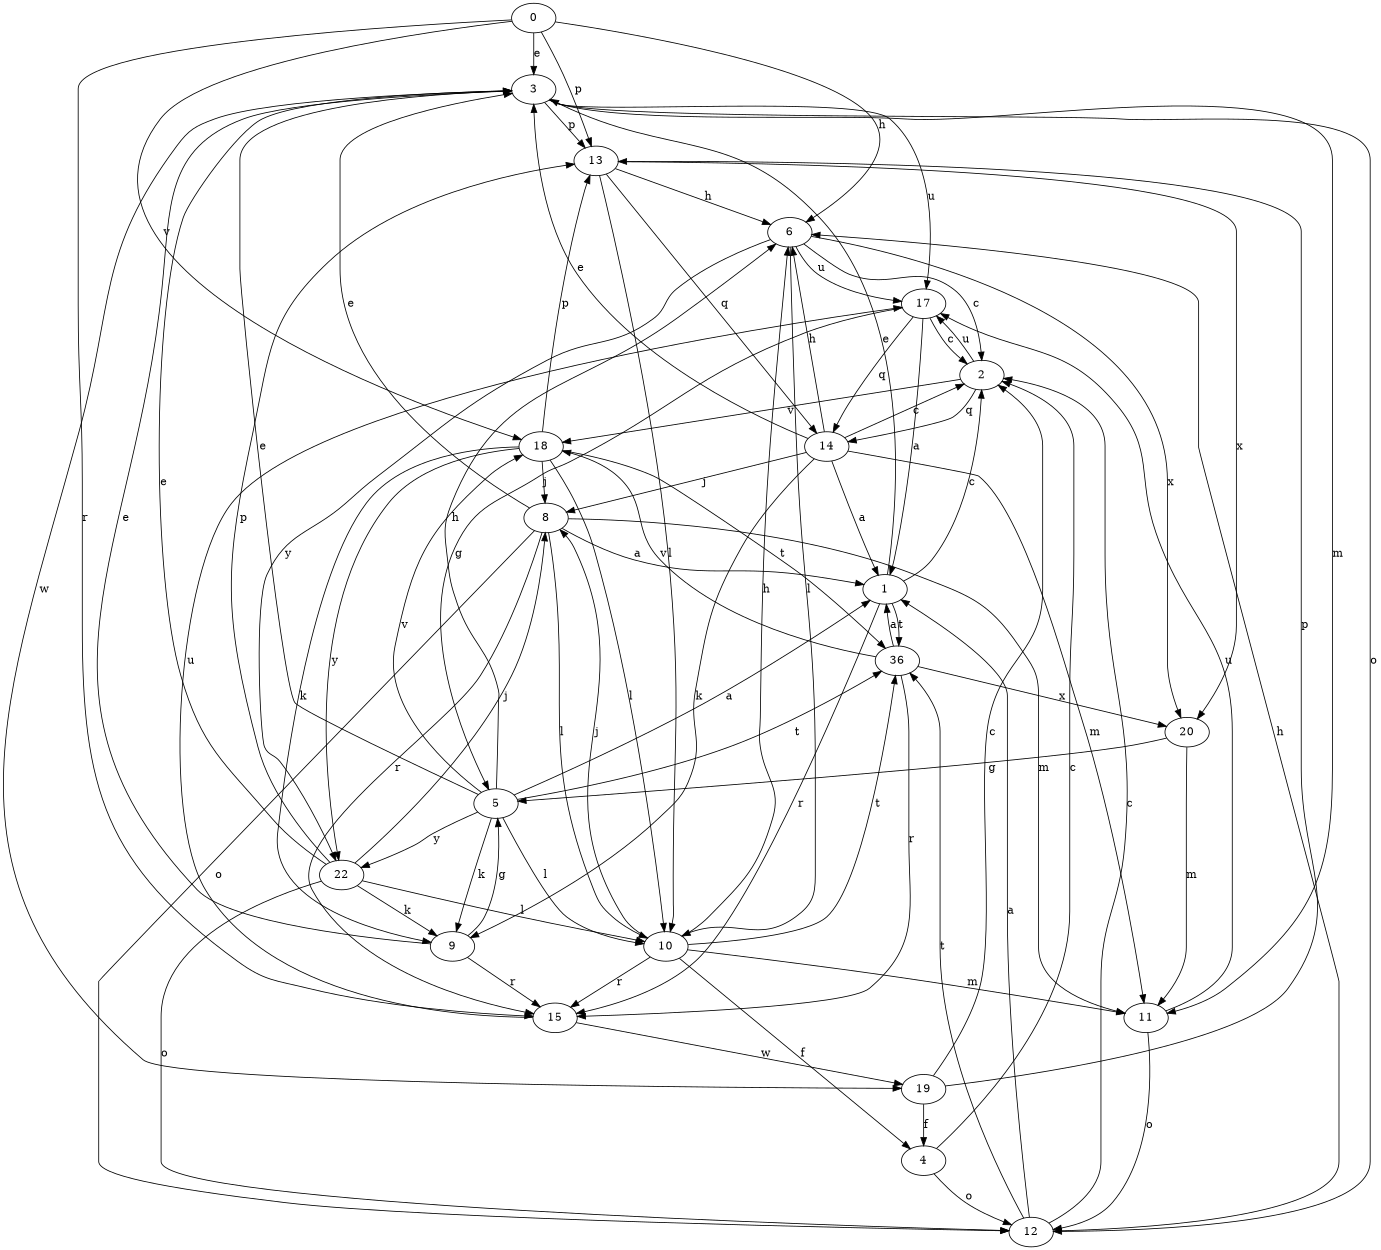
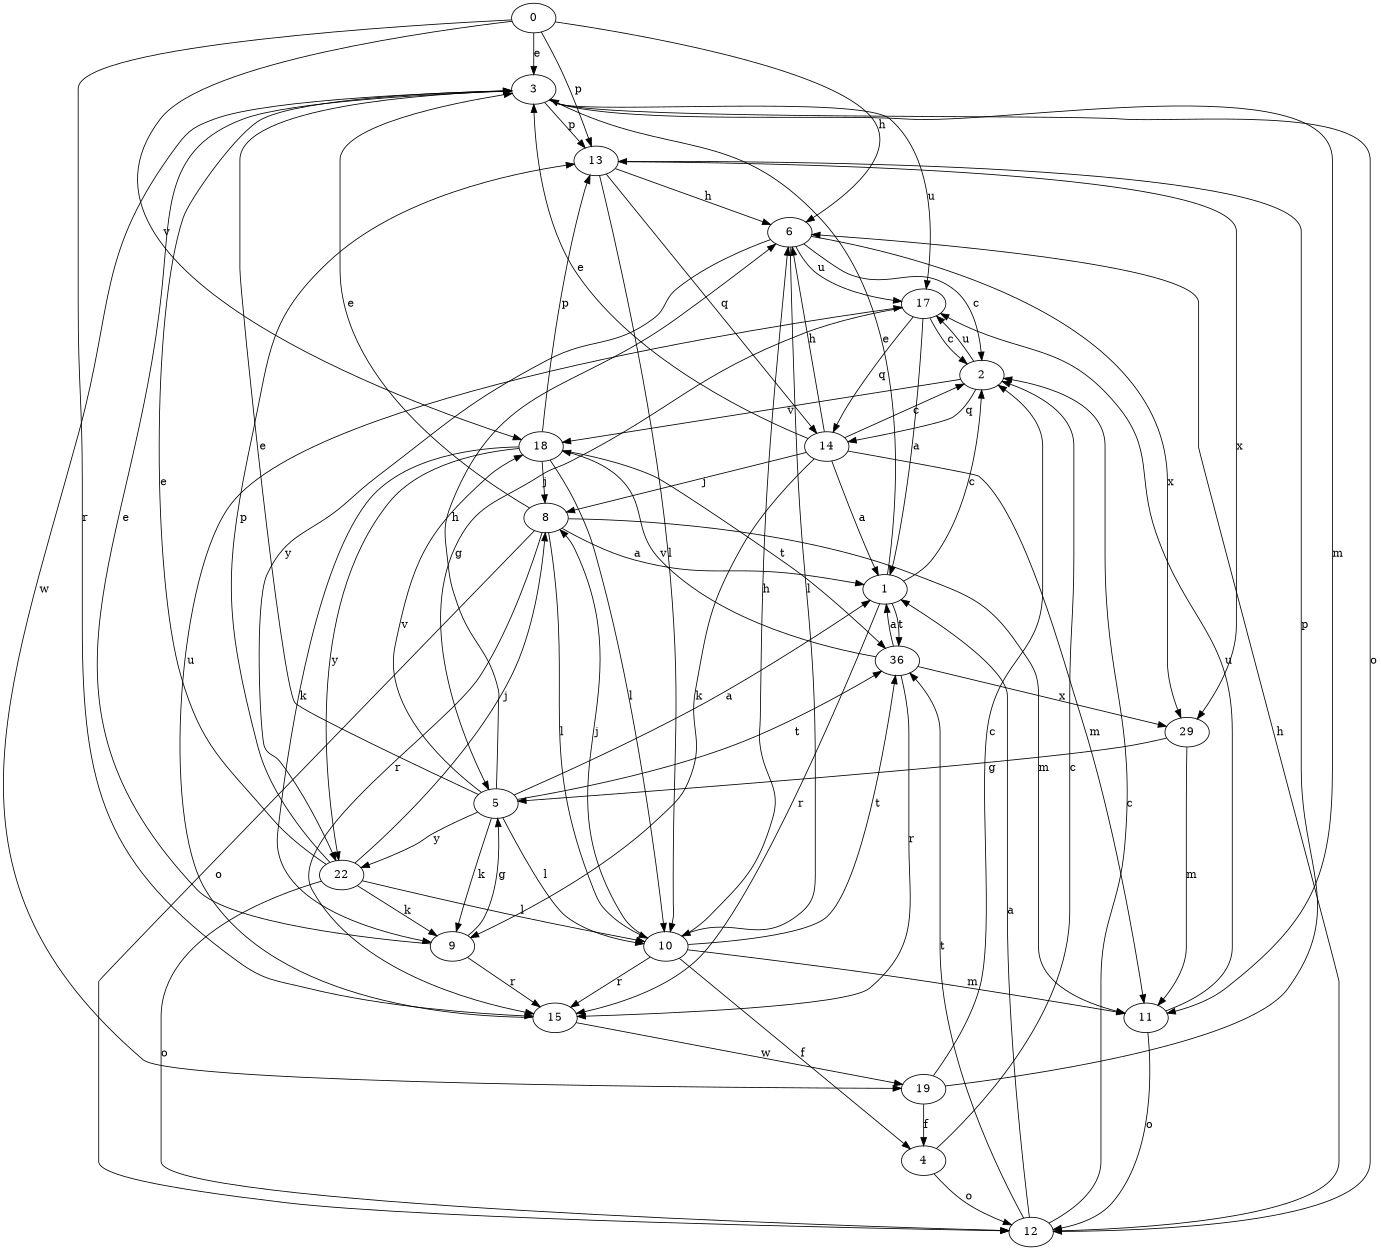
node "20": label "20" -> "29"
